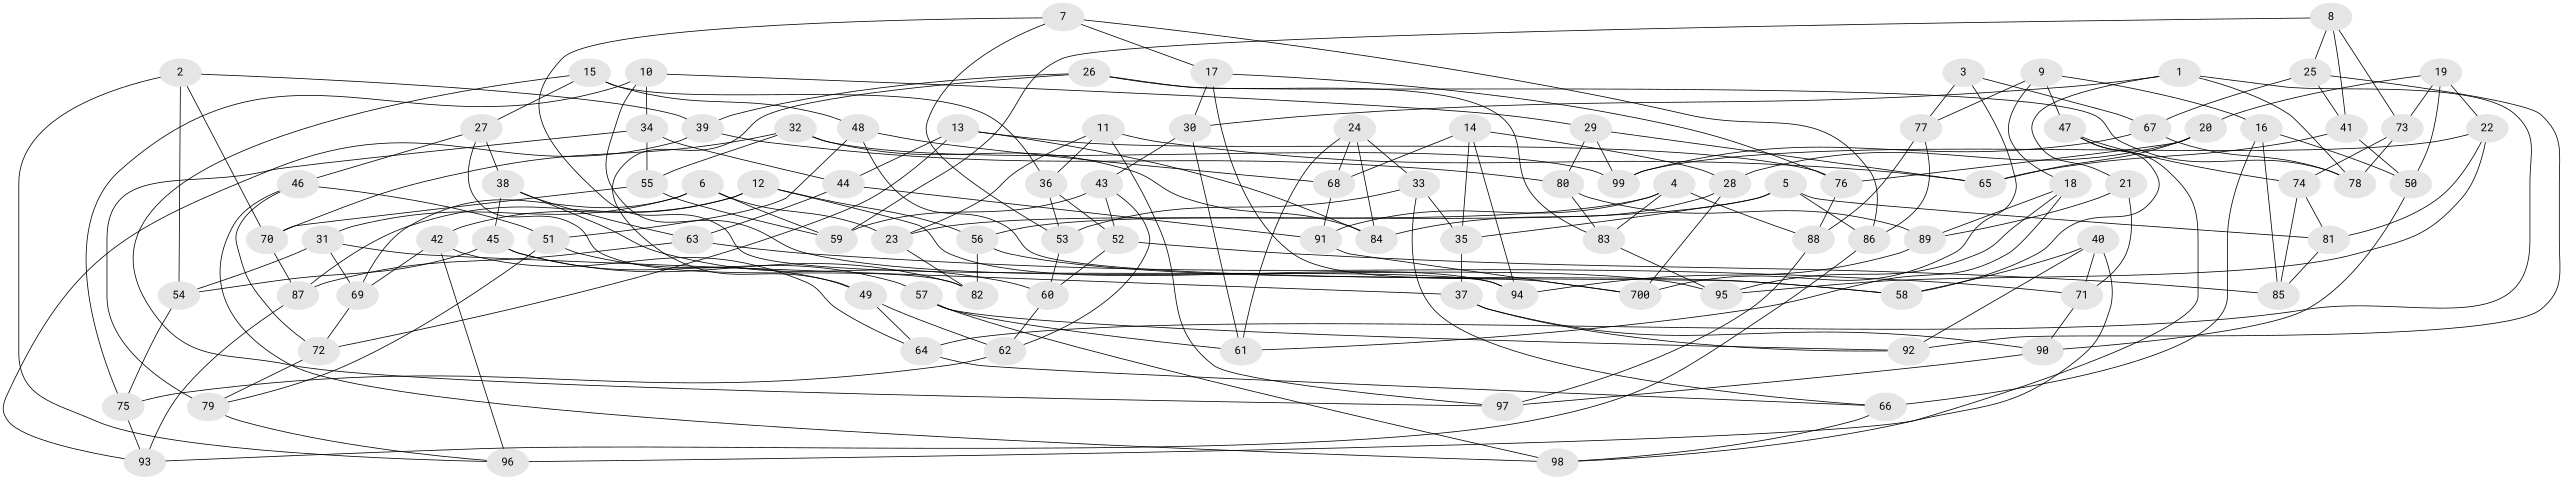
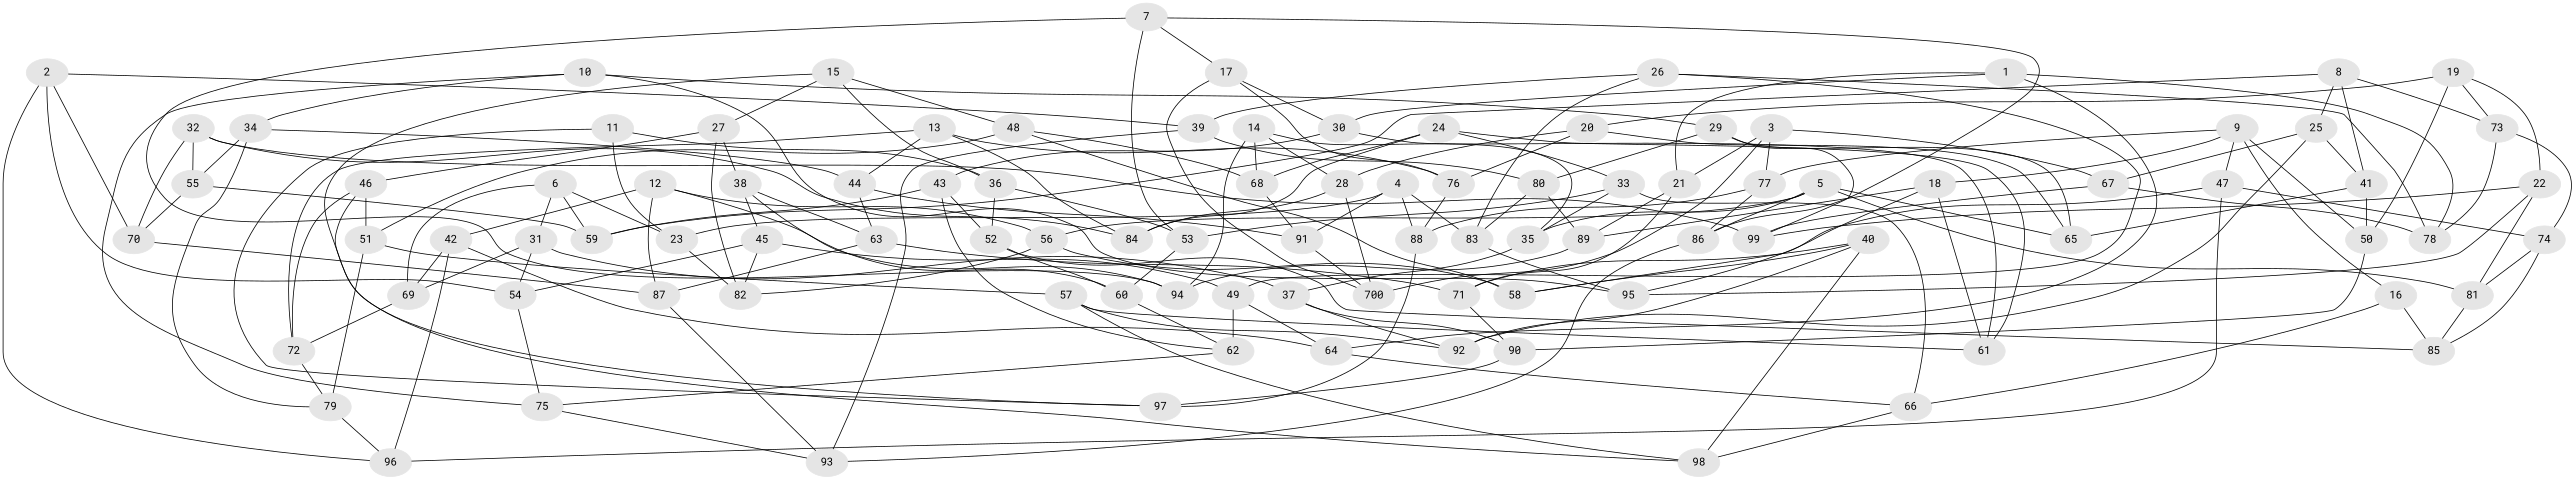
edge "16" -- "50": now "9" -- "50"
edge "3" -- "21": added
edge "11" -- "65": now "5" -- "65"
